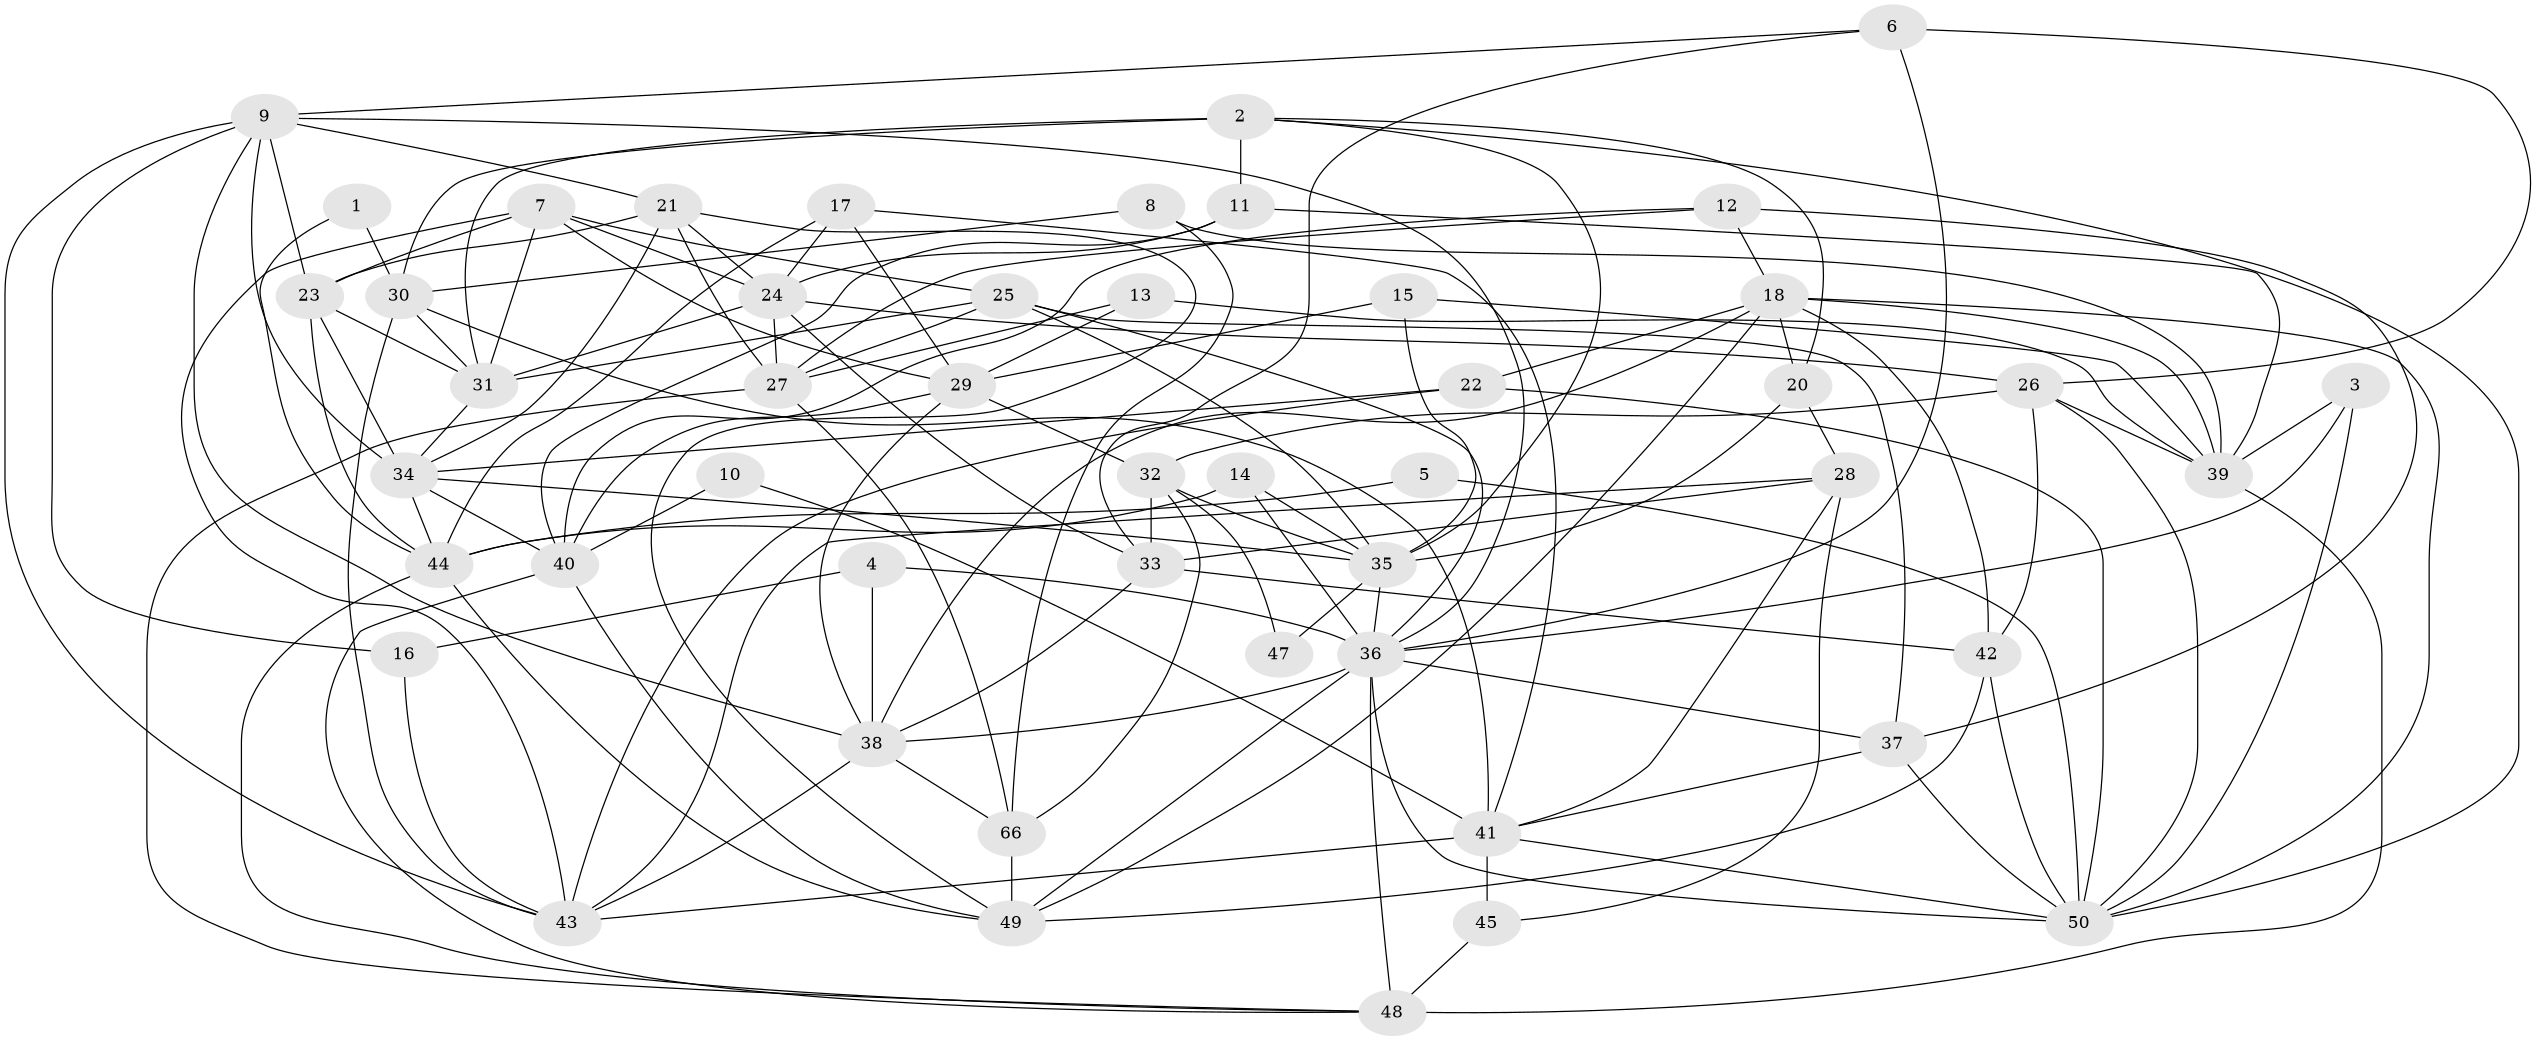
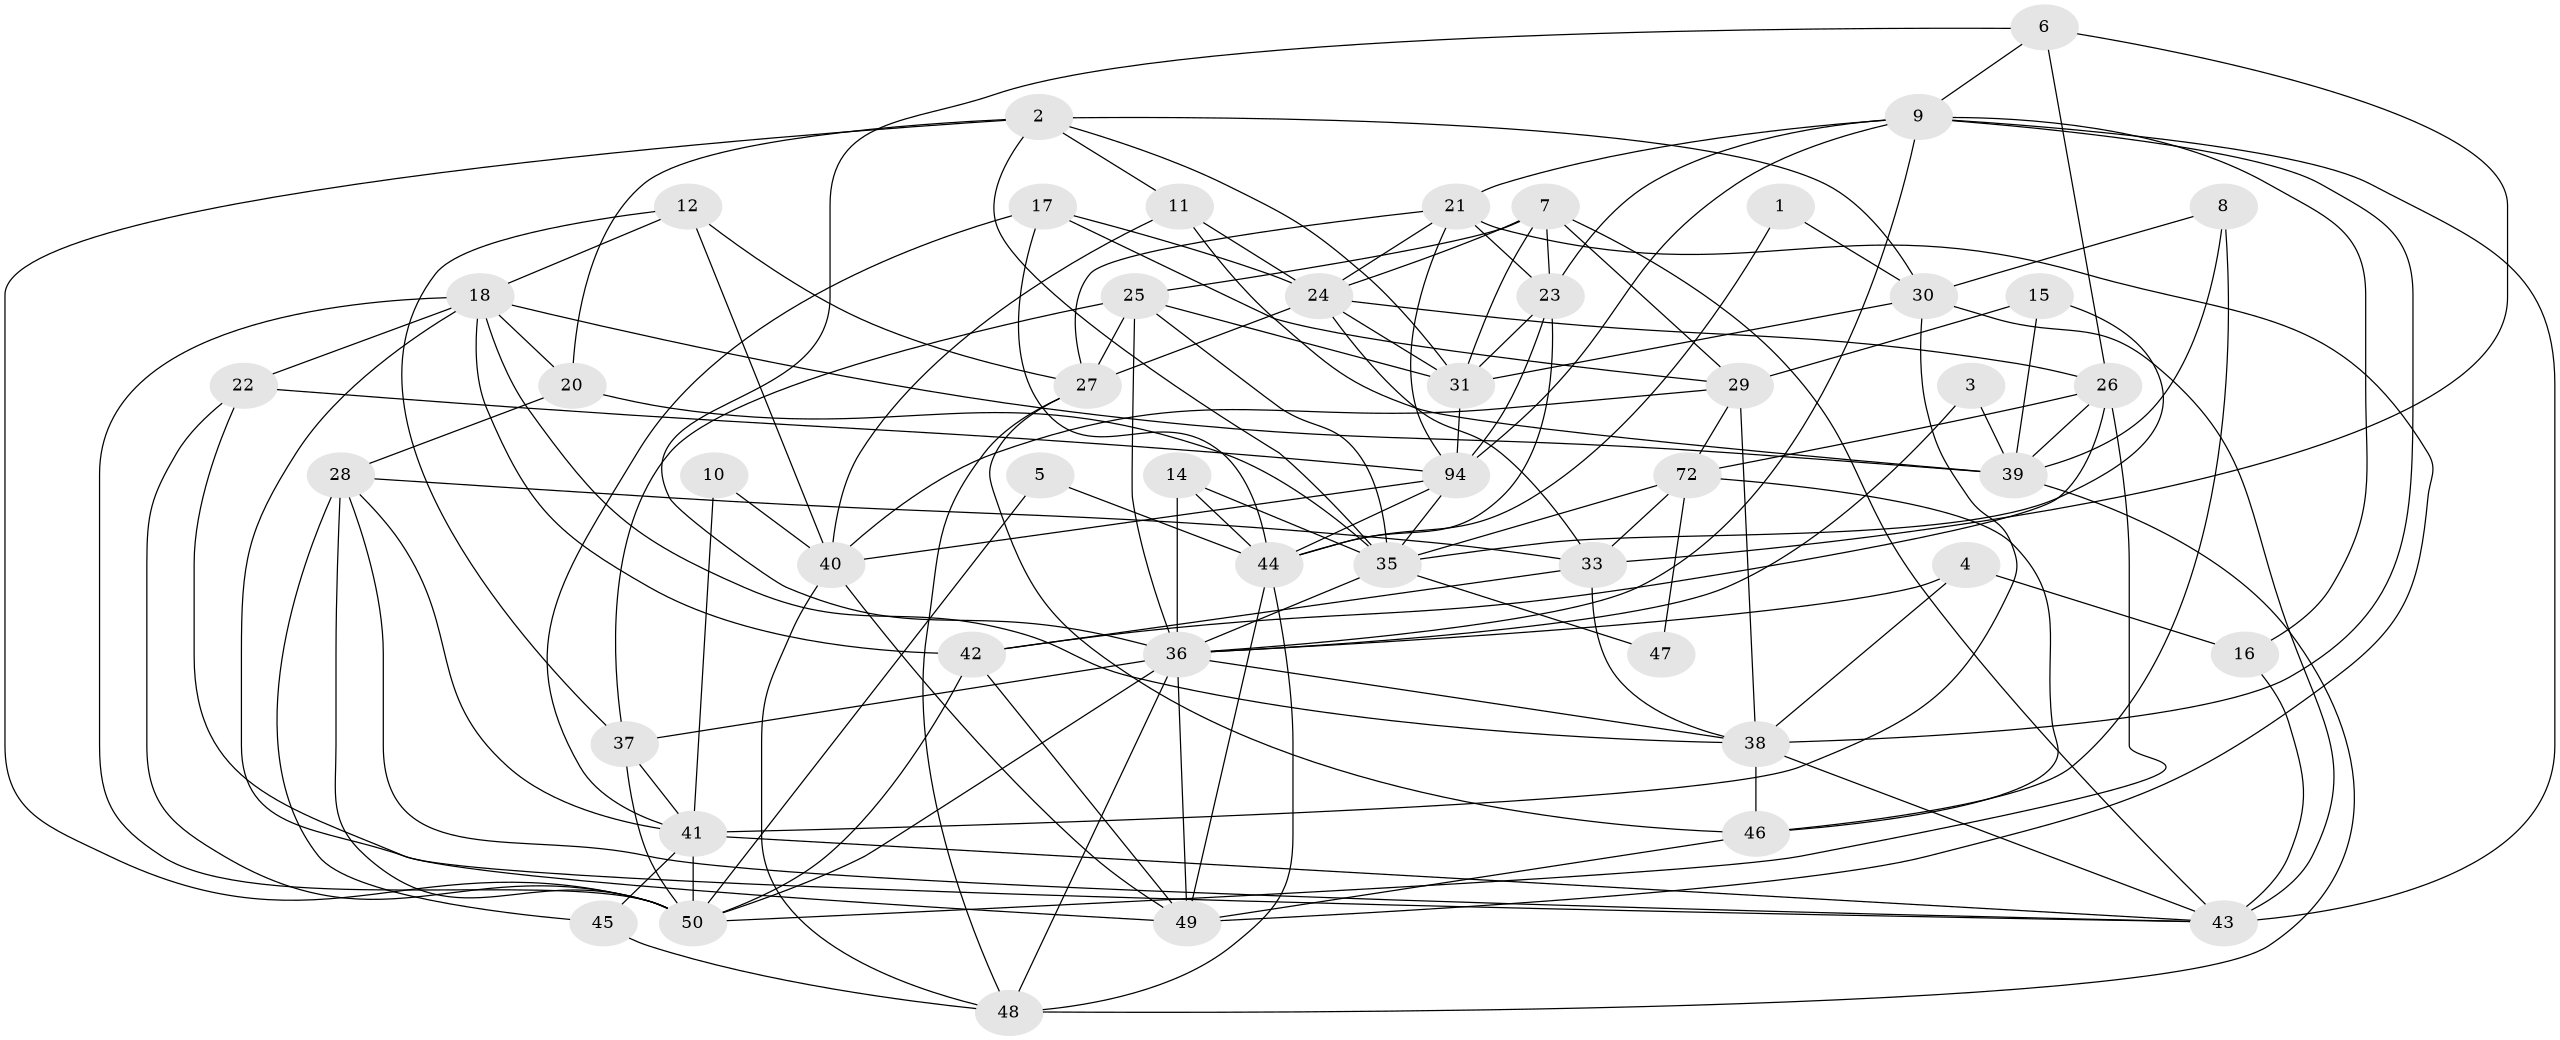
node "13": removed
node "34": label "34" -> "94"
node "32": label "32" -> "72"
edge "3" -- "50": now "28" -- "50"
node "66": label "66" -> "46"
